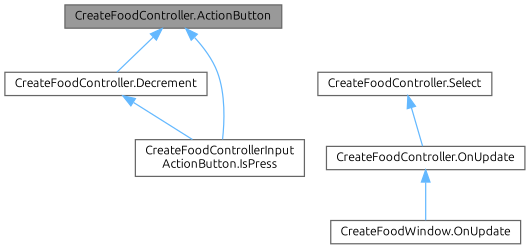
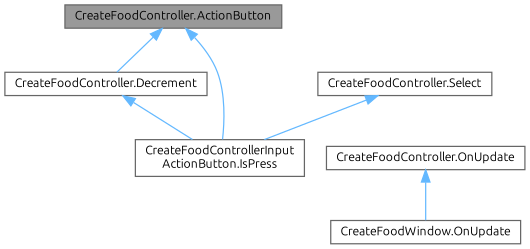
edge "CreateFoodController.OnUpdate" -> "CreateFoodController.Select": now "CreateFoodControllerInput ActionButton.IsPress" -> "CreateFoodController.Select"
